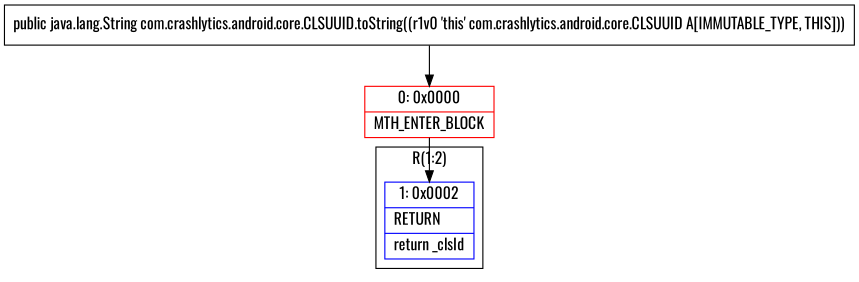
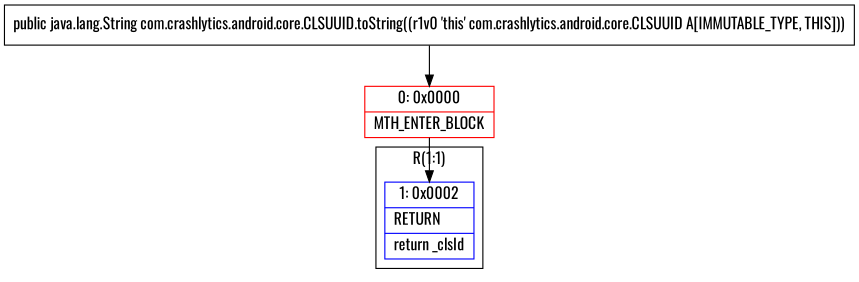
cluster "R(1:2)": label "R(1:2)" -> "R(1:1)"
